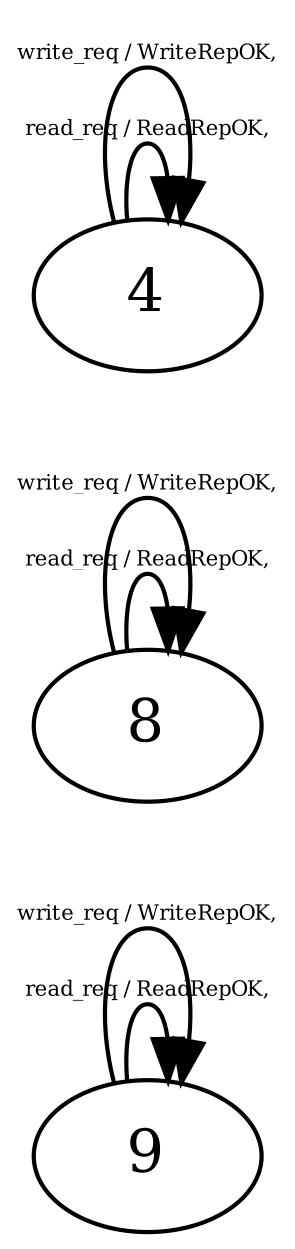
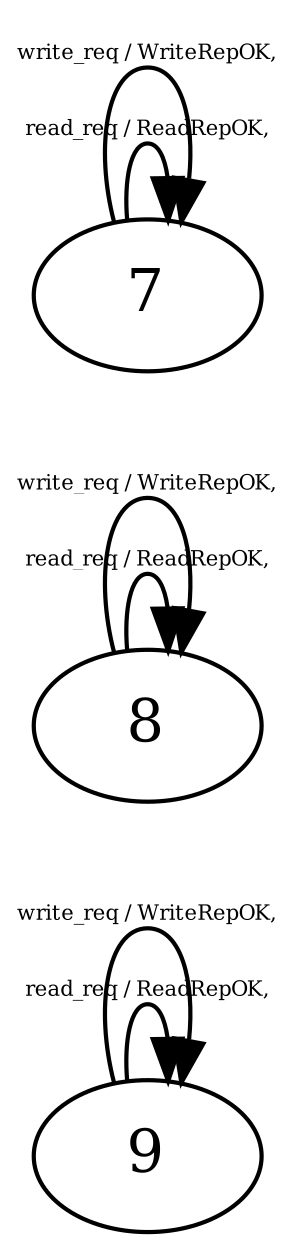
node "4": label "4" -> "7"
